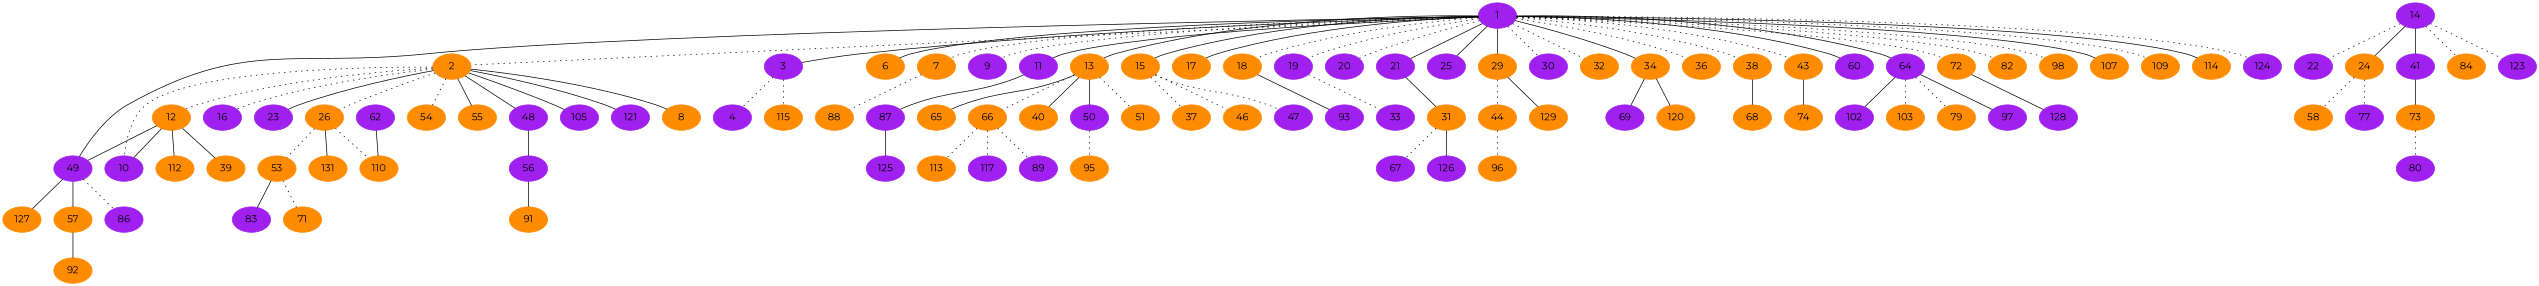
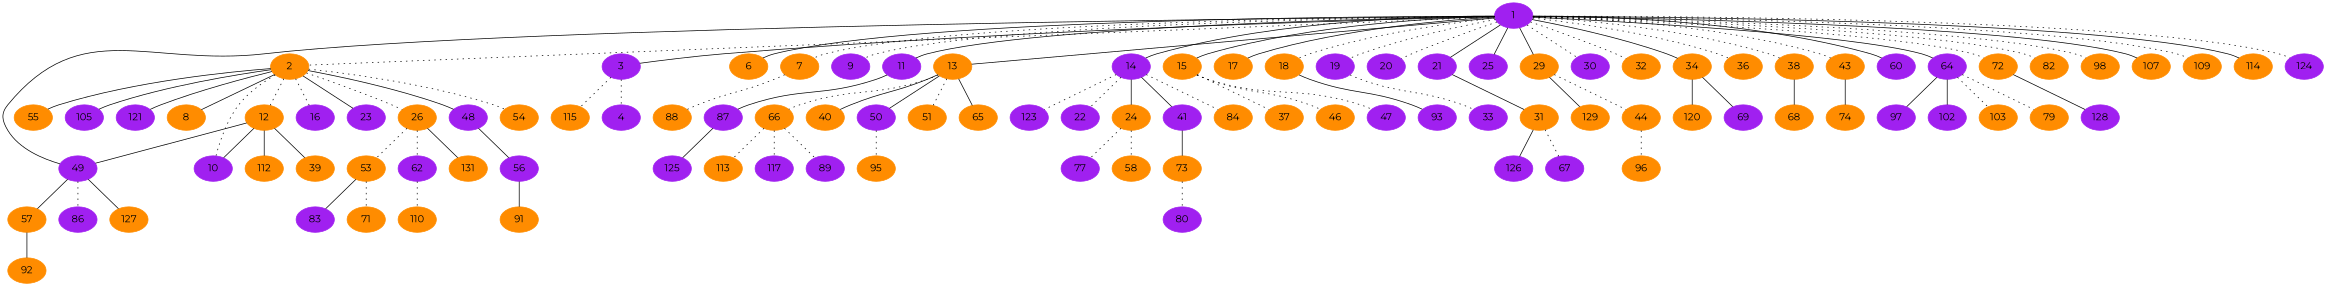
edge "1" -- "14": added
edge "26" -- "110": now "26" -- "62"
edge "62" -- "110": style solid -> dotted
